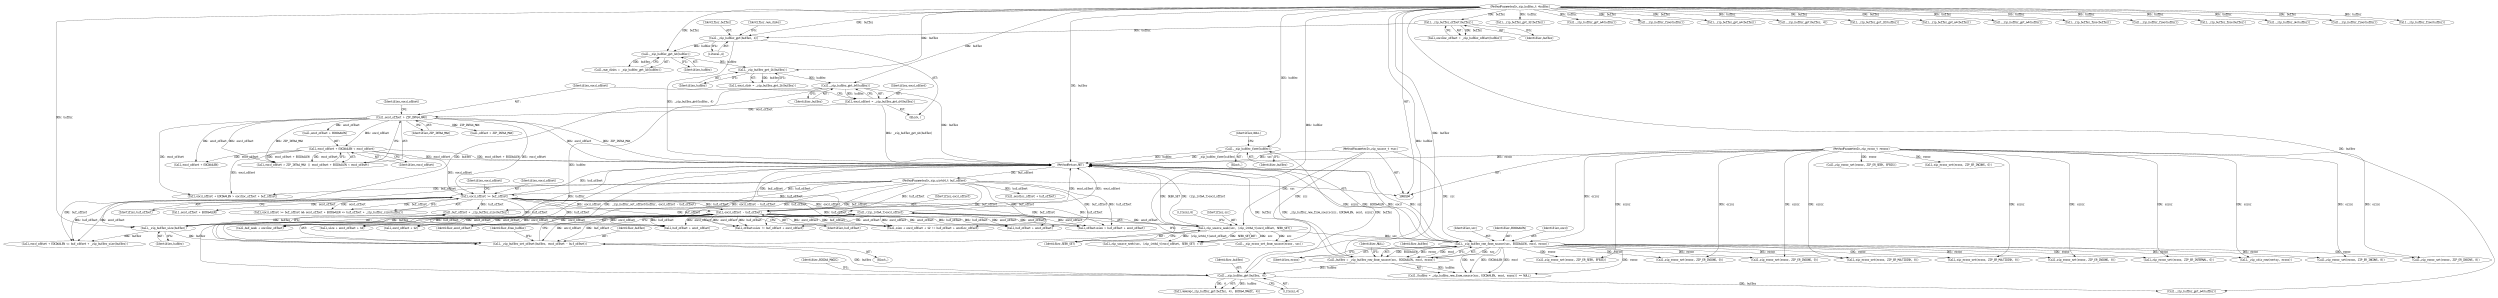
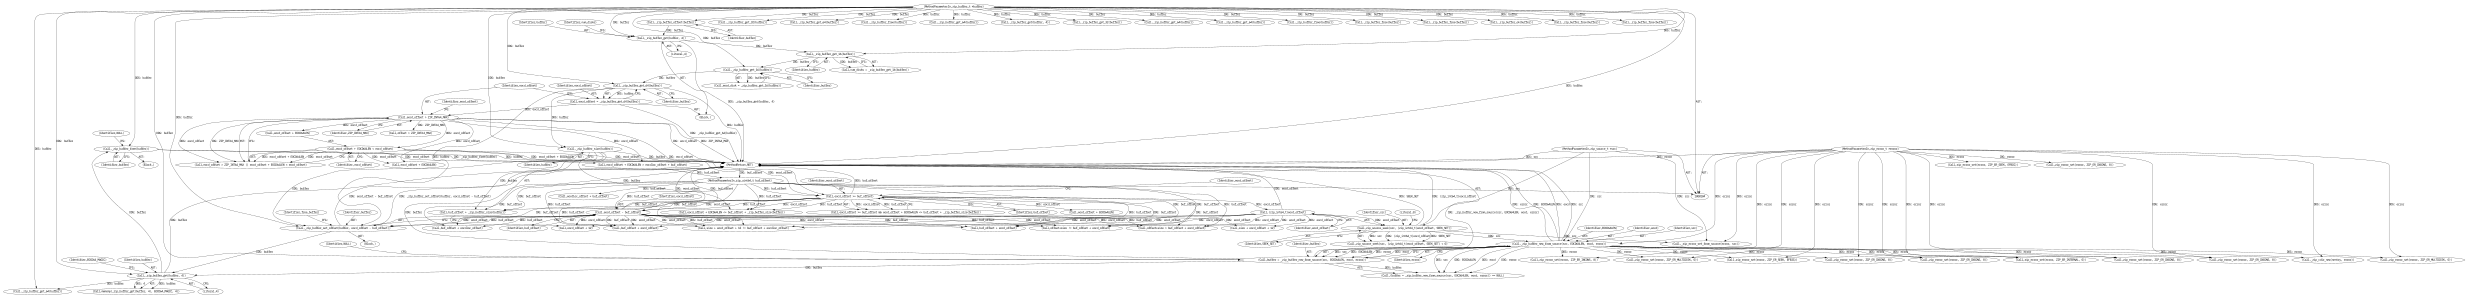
node "(Call,eocdloc_offset = _zip_buffer_offset(buffer))": removed
edge "(MethodParameterIn,zip_error_t *error)" -> "(Call,_zip_error_set_from_source(error, src))": added, label "DDG: error"
edge "(MethodParameterIn,zip_uint64_t buf_offset)" -> "(Call,eocd_offset + EOCD64LEN > eocdloc_offset + buf_offset)": reversed
edge "(Call,eocd_offset >= buf_offset)" -> "(Call,offset+size != buf_offset + eocd_offset)": removed, label "DDG: buf_offset"
edge "(Call,buf_offset + _zip_buffer_size(buffer))" -> "(Call,_zip_buffer_size(buffer))": now "(Call,buf_offset + _zip_buffer_size(buffer))" -> "(Call,eocd_offset + 12)"
edge "(Identifier,SEEK_SET)" -> "(Call,(zip_int64_t)eocd_offset)": removed, label "CFG:"
node "(Call,buf_seek + eocdloc_offset)": label "(Call,buf_seek + eocdloc_offset)" -> "(Call,buf_offset + eocdloc_offset)"
